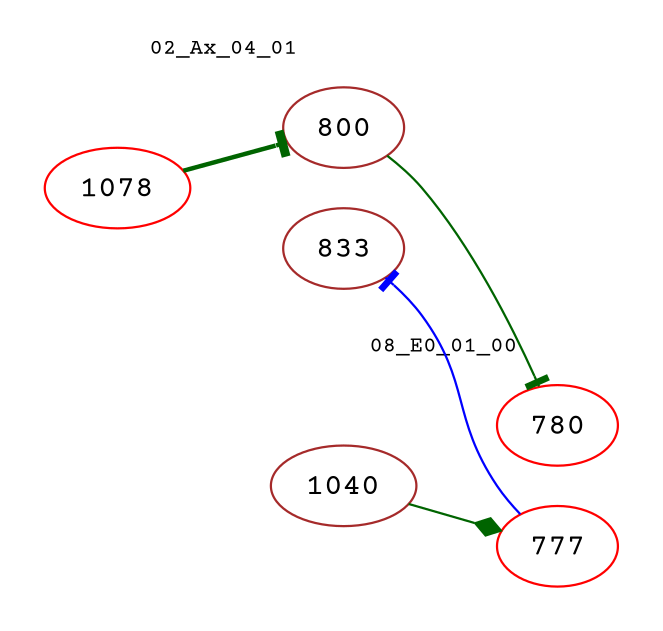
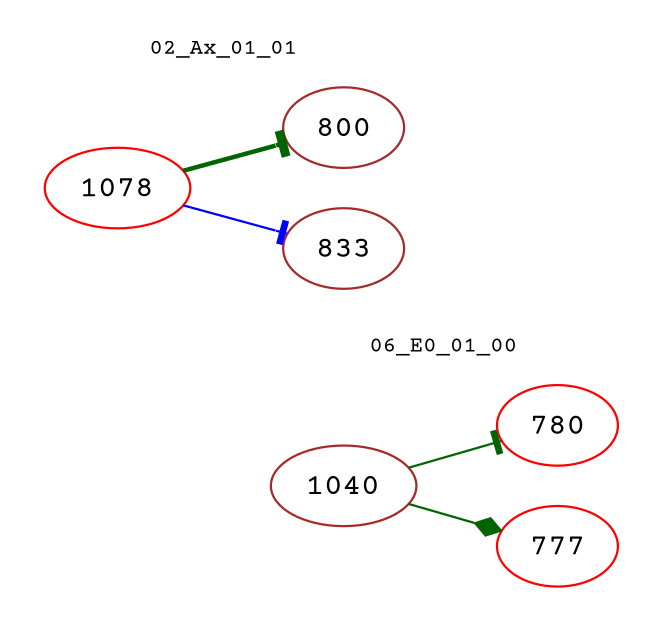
cluster "02_Ax_04_01": label "02_Ax_04_01" -> "02_Ax_01_01"
edge "800" -> "780": now "1040" -> "780"
cluster "08_E0_01_00": label "08_E0_01_00" -> "06_E0_01_00"
edge "777" -> "833": now "1078" -> "833"
